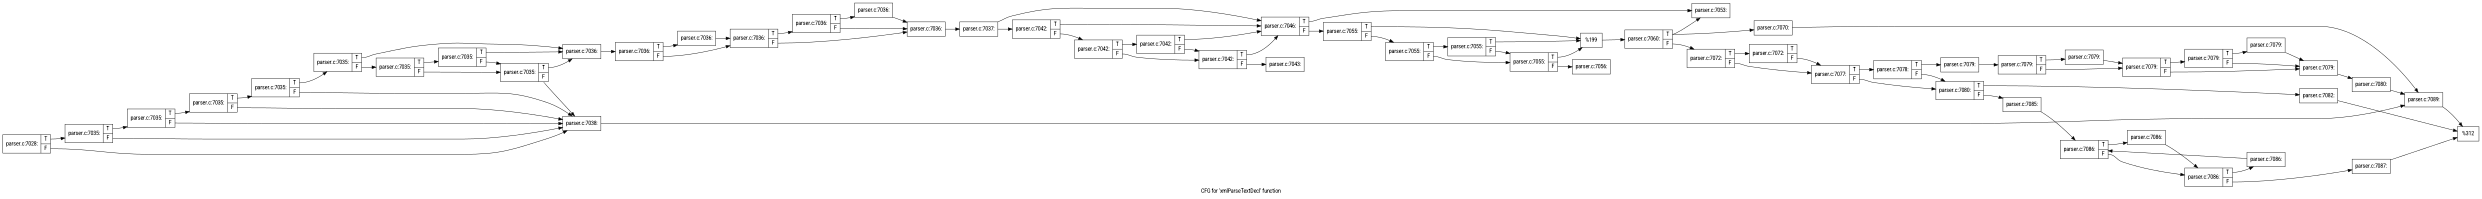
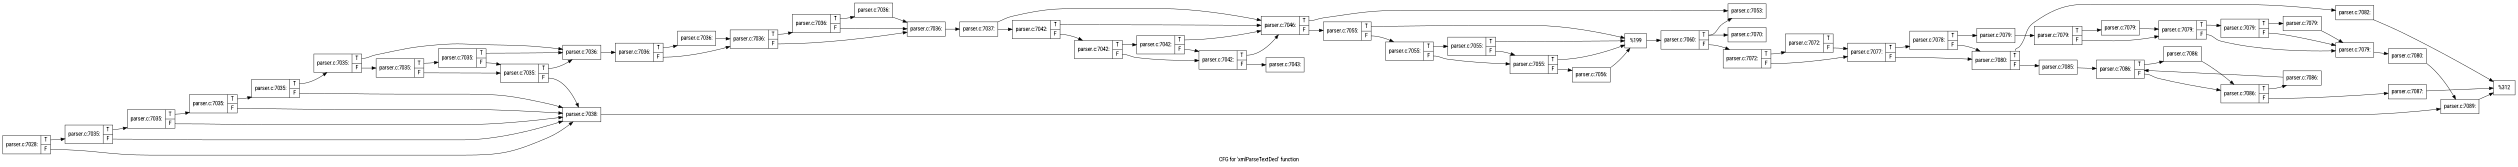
edge "parser.c:7070:" -> "parser.c:7089:": removed
edge "parser.c:7056:" -> "%199": added
